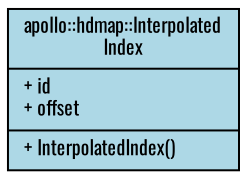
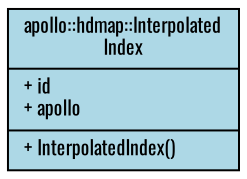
node "apollo::hdmap::Interpolated": text "+ offset" -> "+ apollo"
